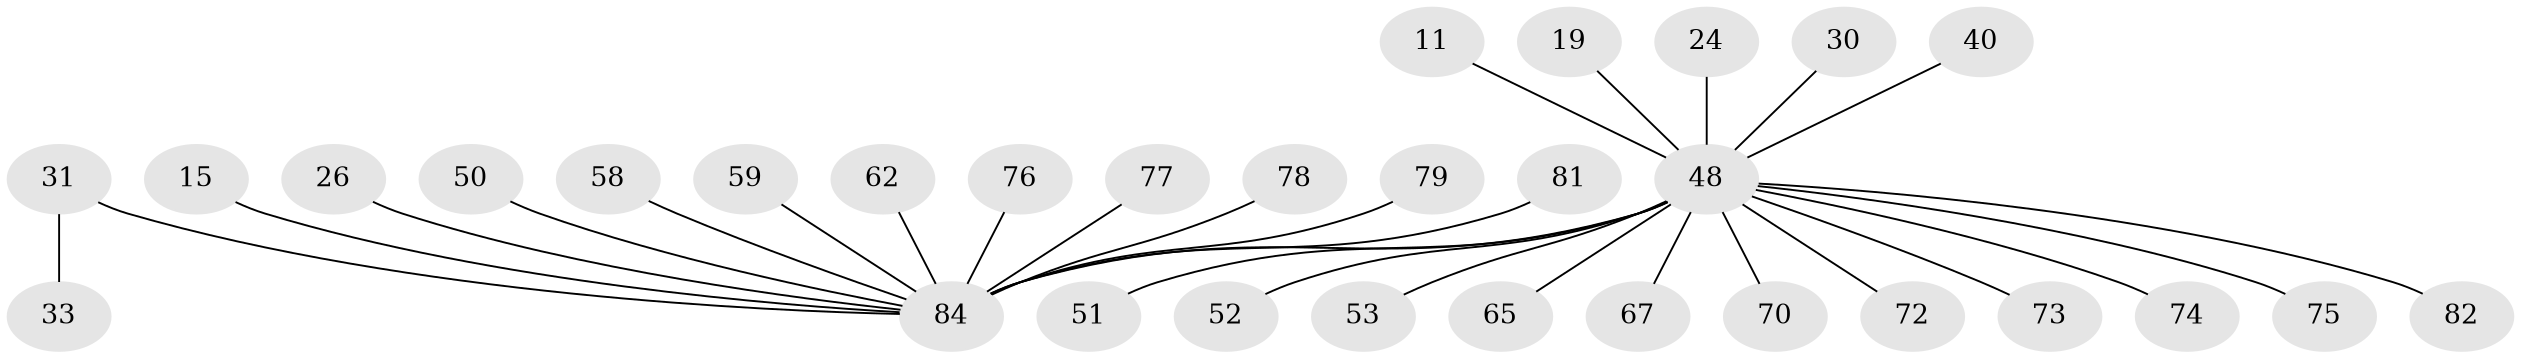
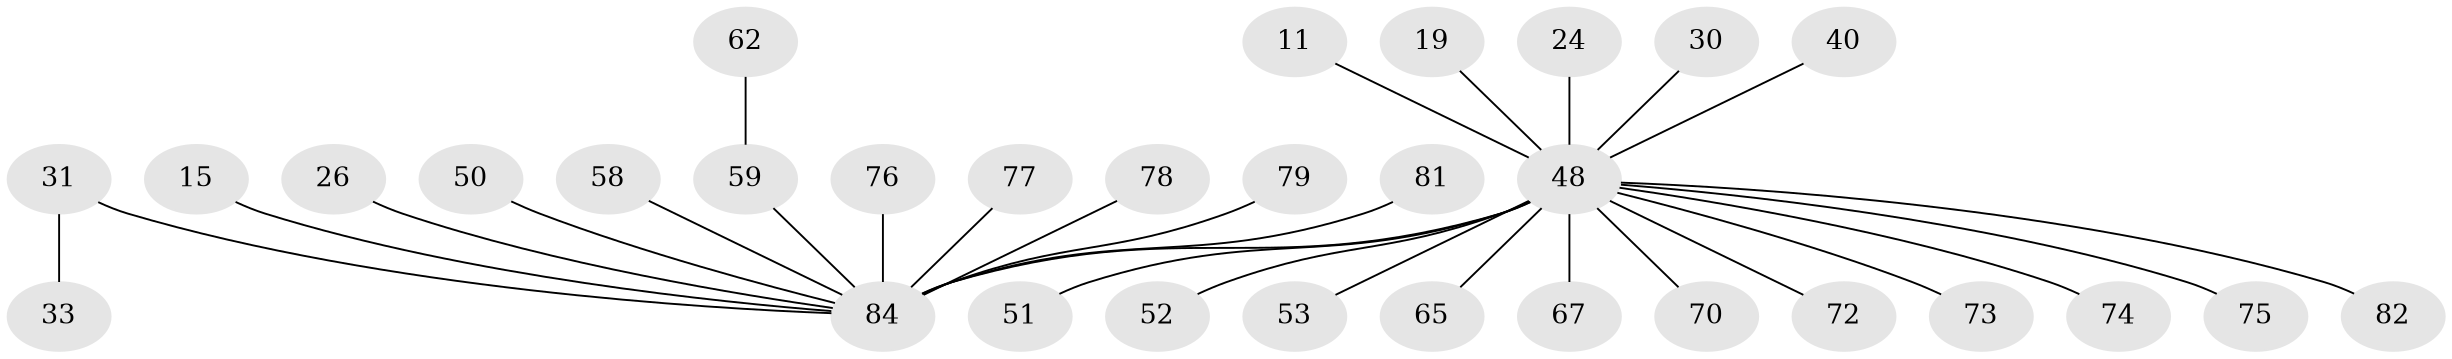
edge "62" -- "84": now "62" -- "59"
